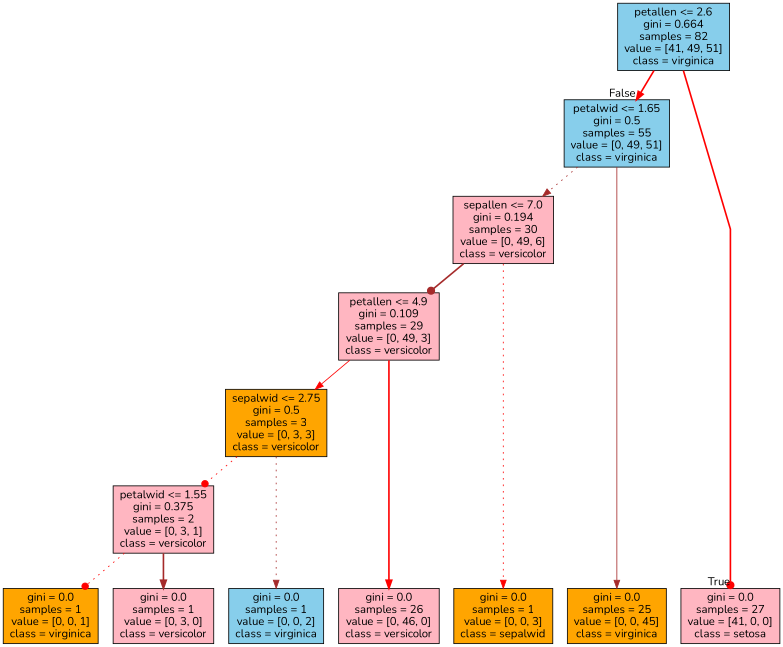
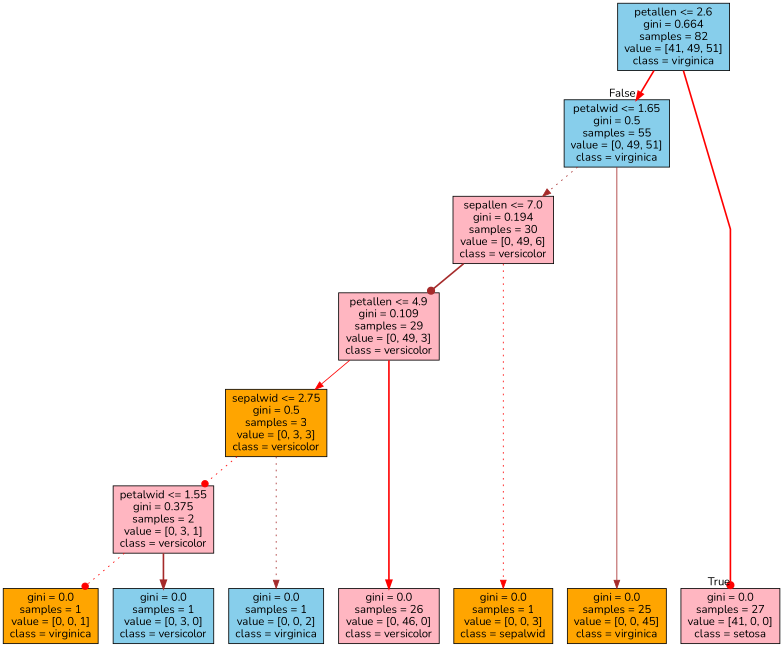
node "gini = 0.0 samples = 1 value = [0, 3, 0] class = versicolor": fillcolor lightpink -> skyblue
